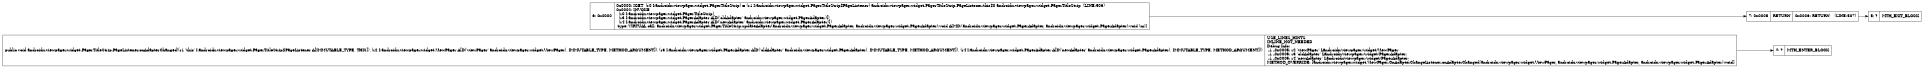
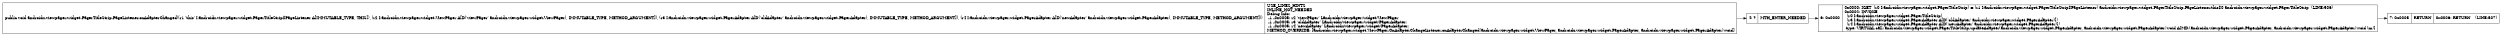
node "5: ?": removed
edge "4: ?" -> "6: 0x0000": added
node "4: ?": text "MTH_ENTER_BLOCK" -> "MTH_ENTER_NEEDED"
